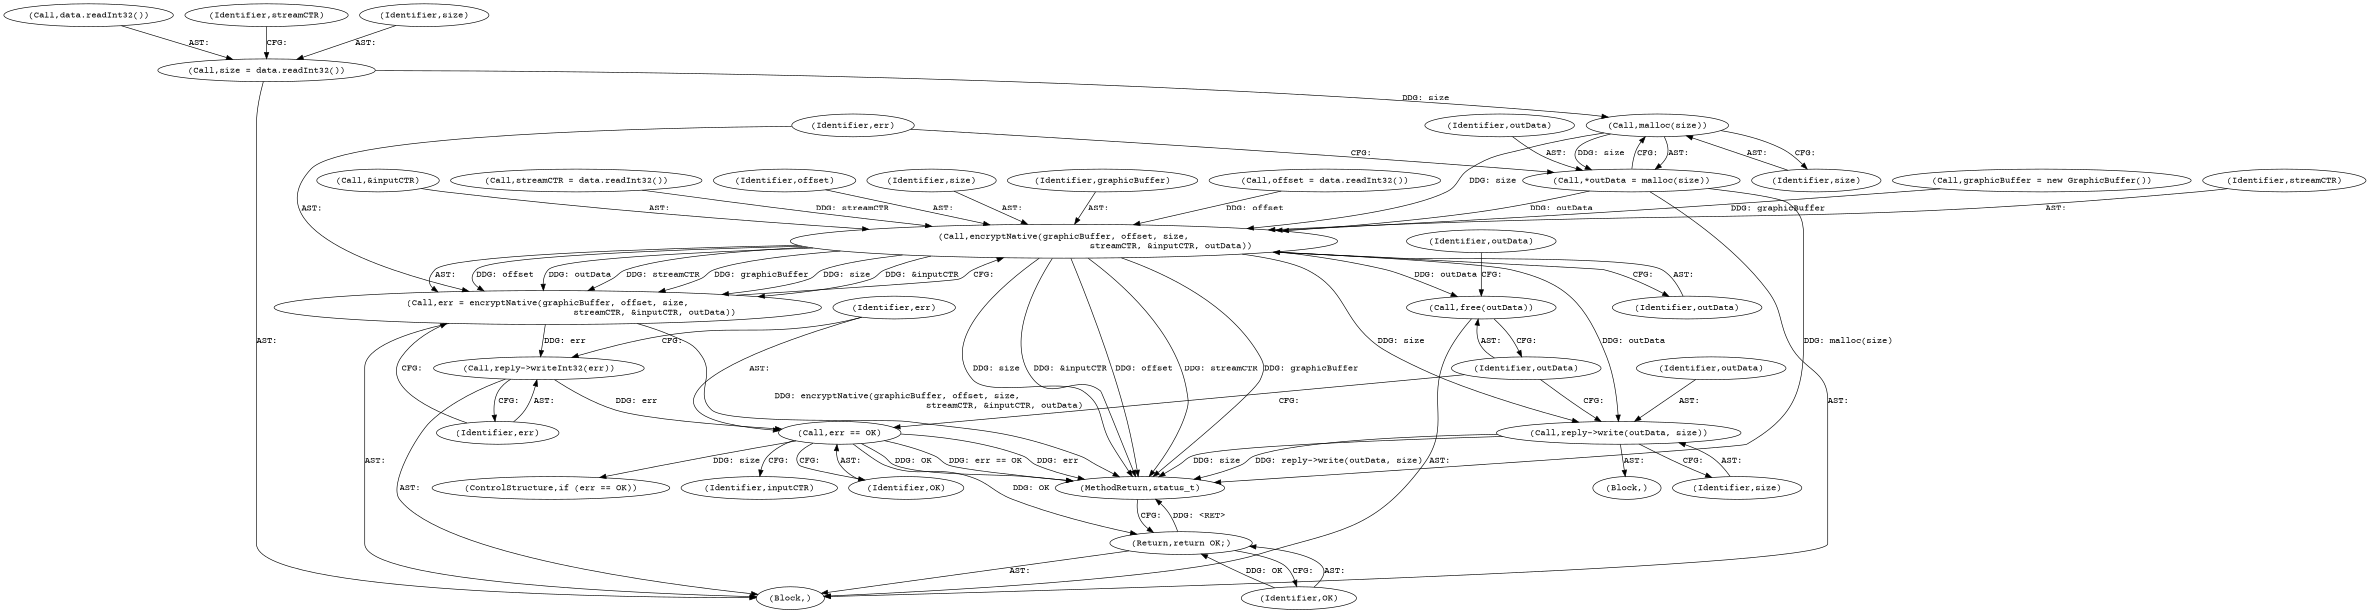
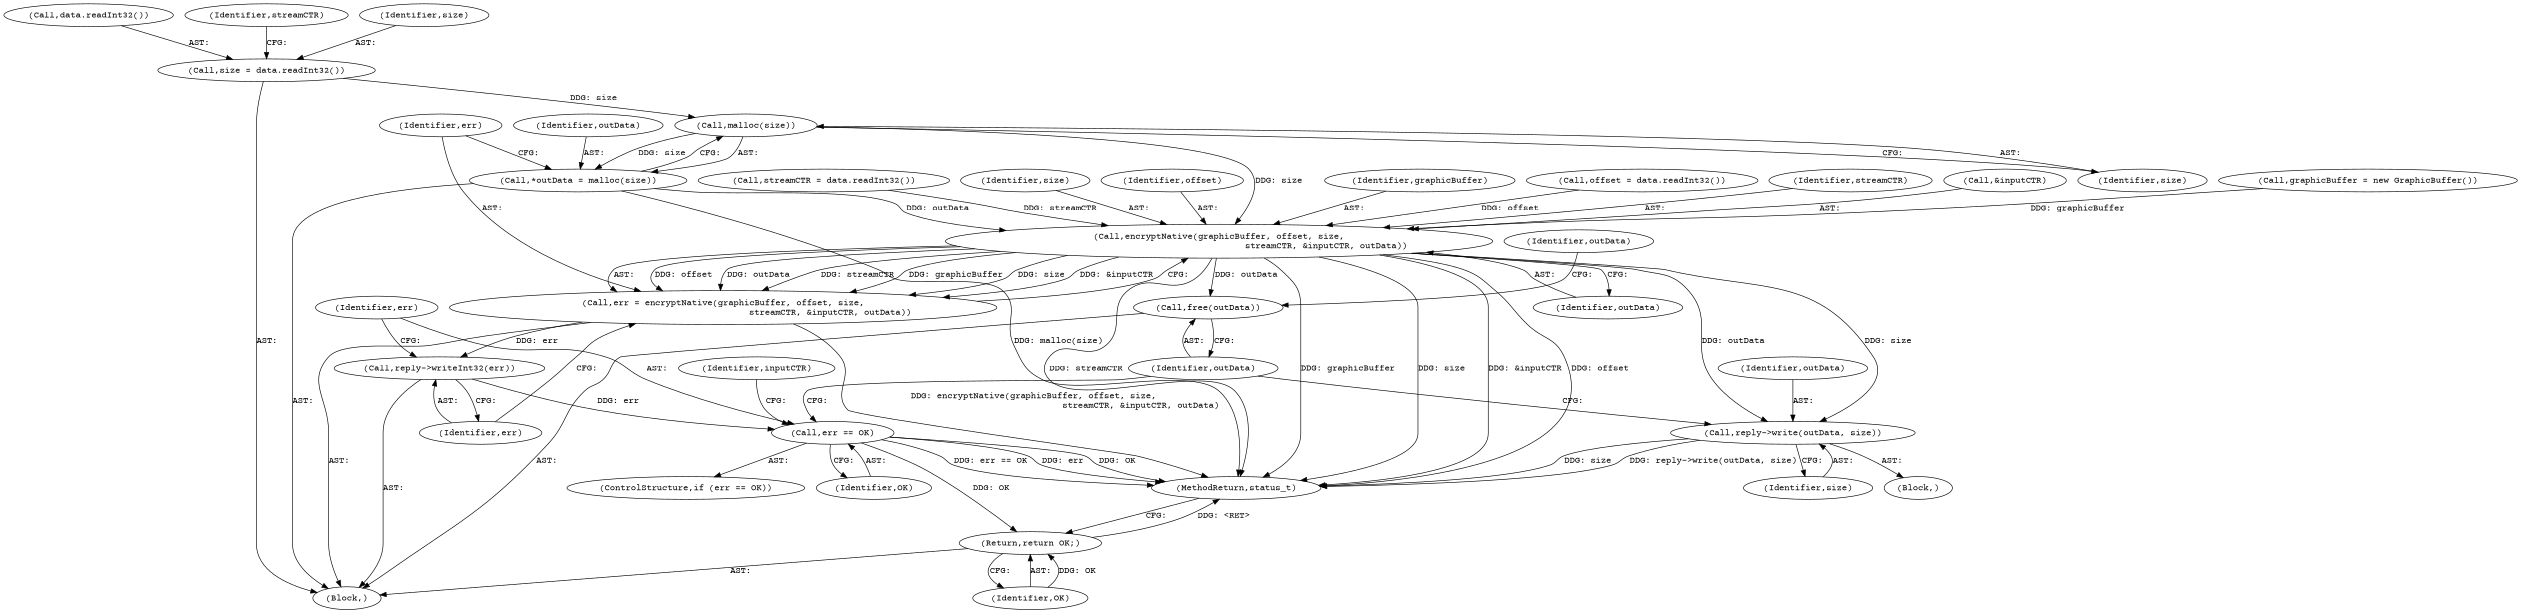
edge "(Call,err == OK)" -> "(Identifier,inputCTR)": reversed
edge "(Call,err == OK)" -> "(ControlStructure,if (err == OK))": label "DDG: size" -> "AST: "
